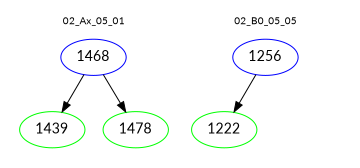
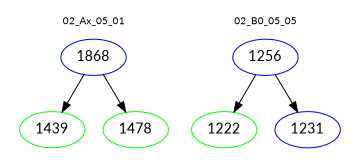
node "1468": label "1468" -> "1868"
node "1231": added
